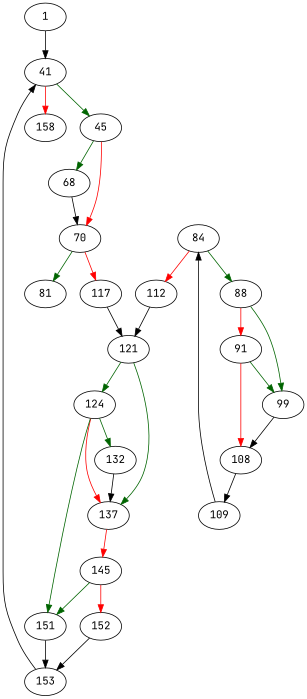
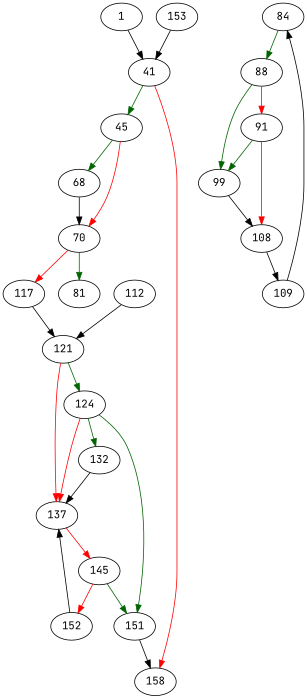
edge "84" -> "112": removed
edge "121" -> "137": color darkgreen -> red
edge "151" -> "153": now "151" -> "158"
edge "152" -> "153": now "152" -> "137"
